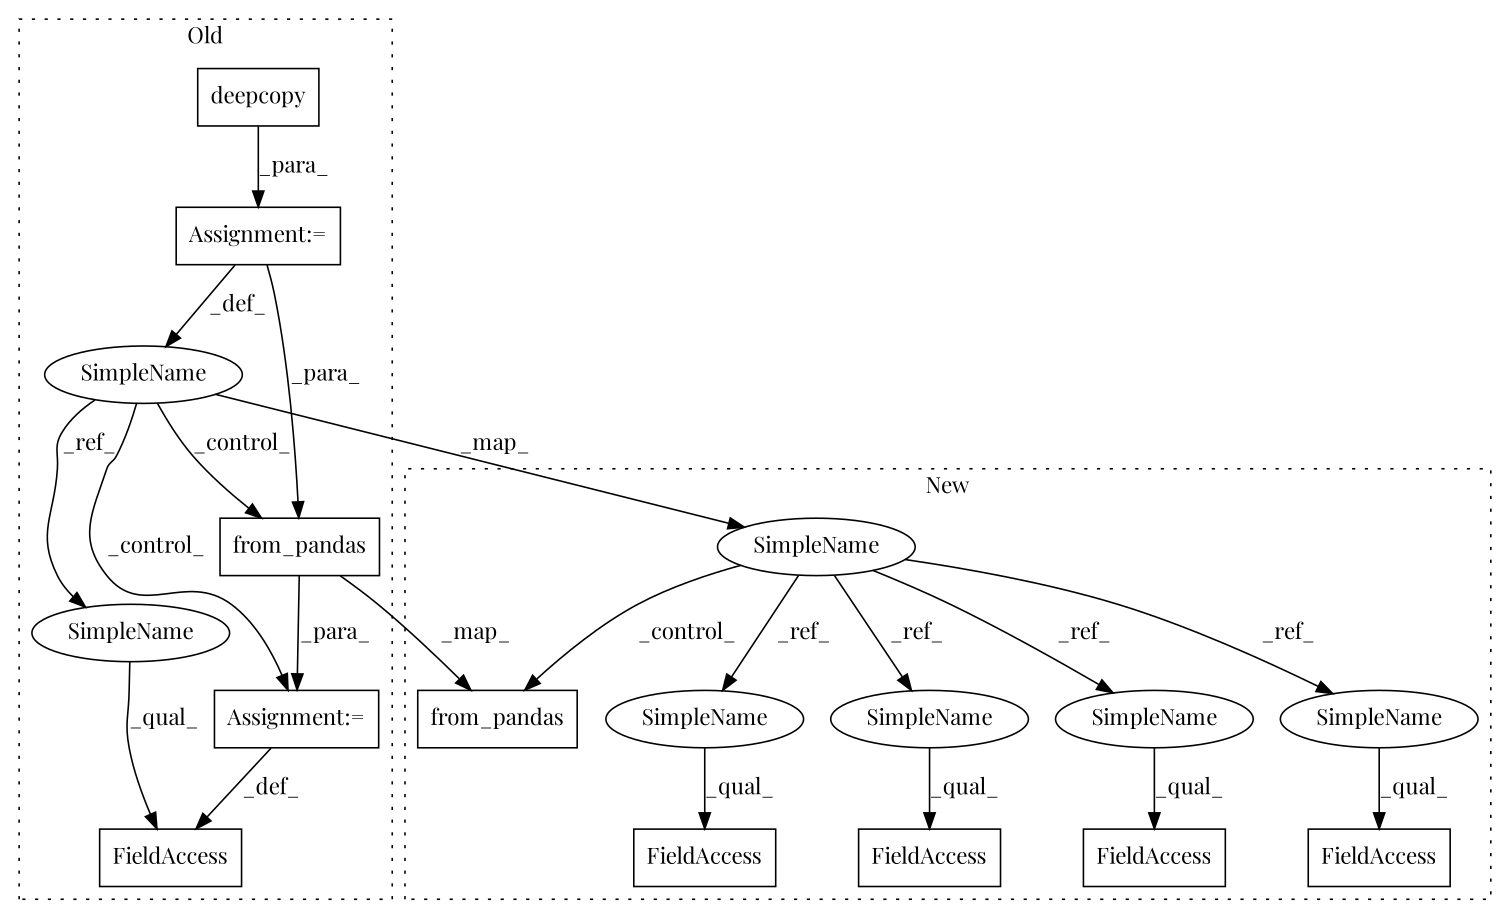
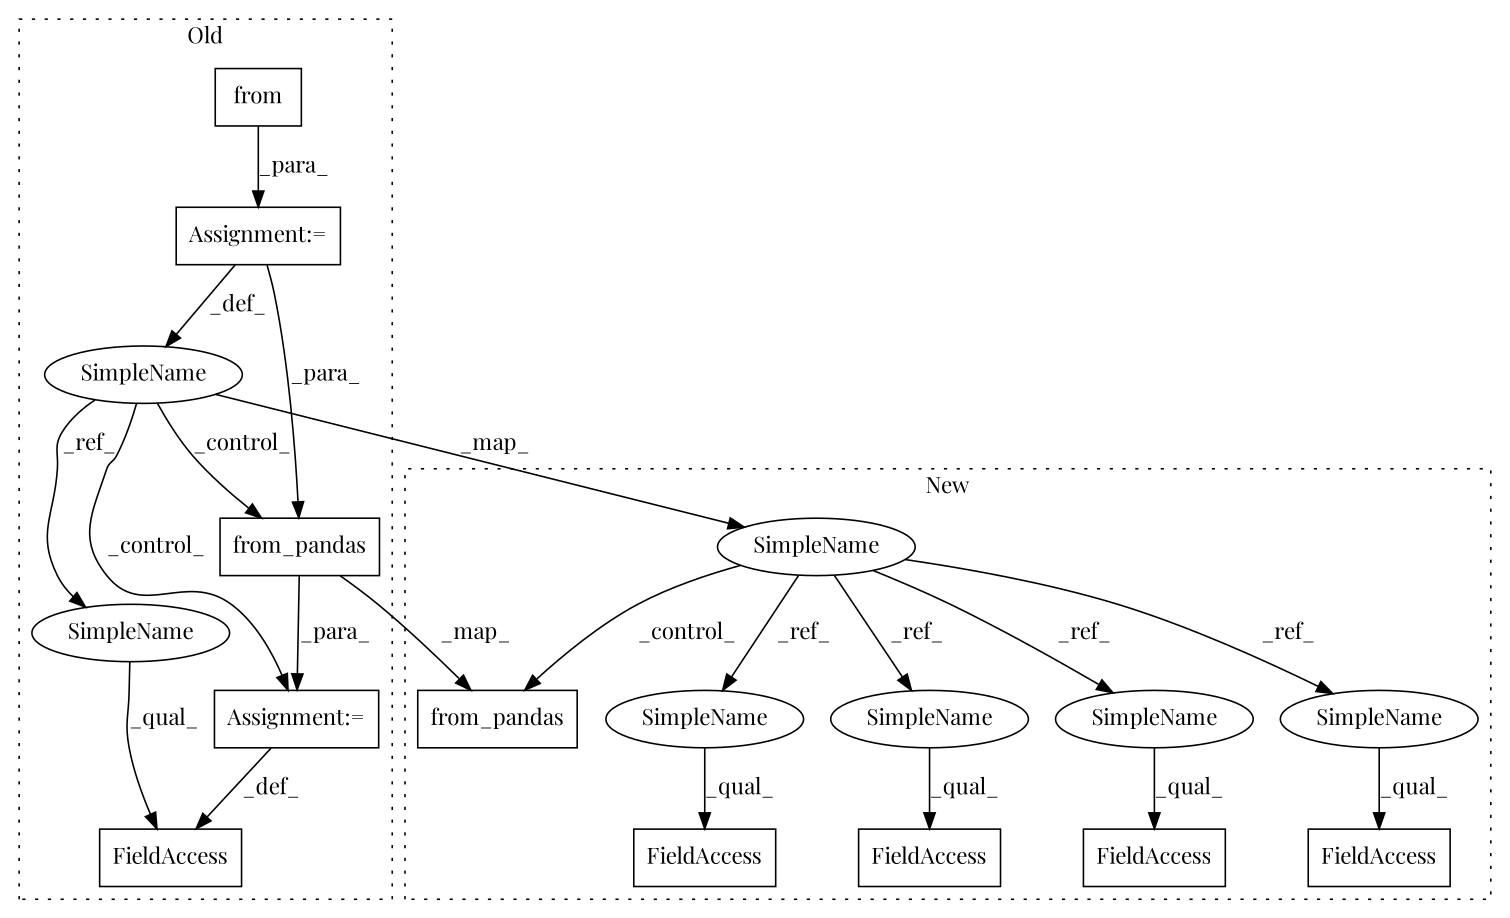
node "deepcopy": label "deepcopy" -> "from"
